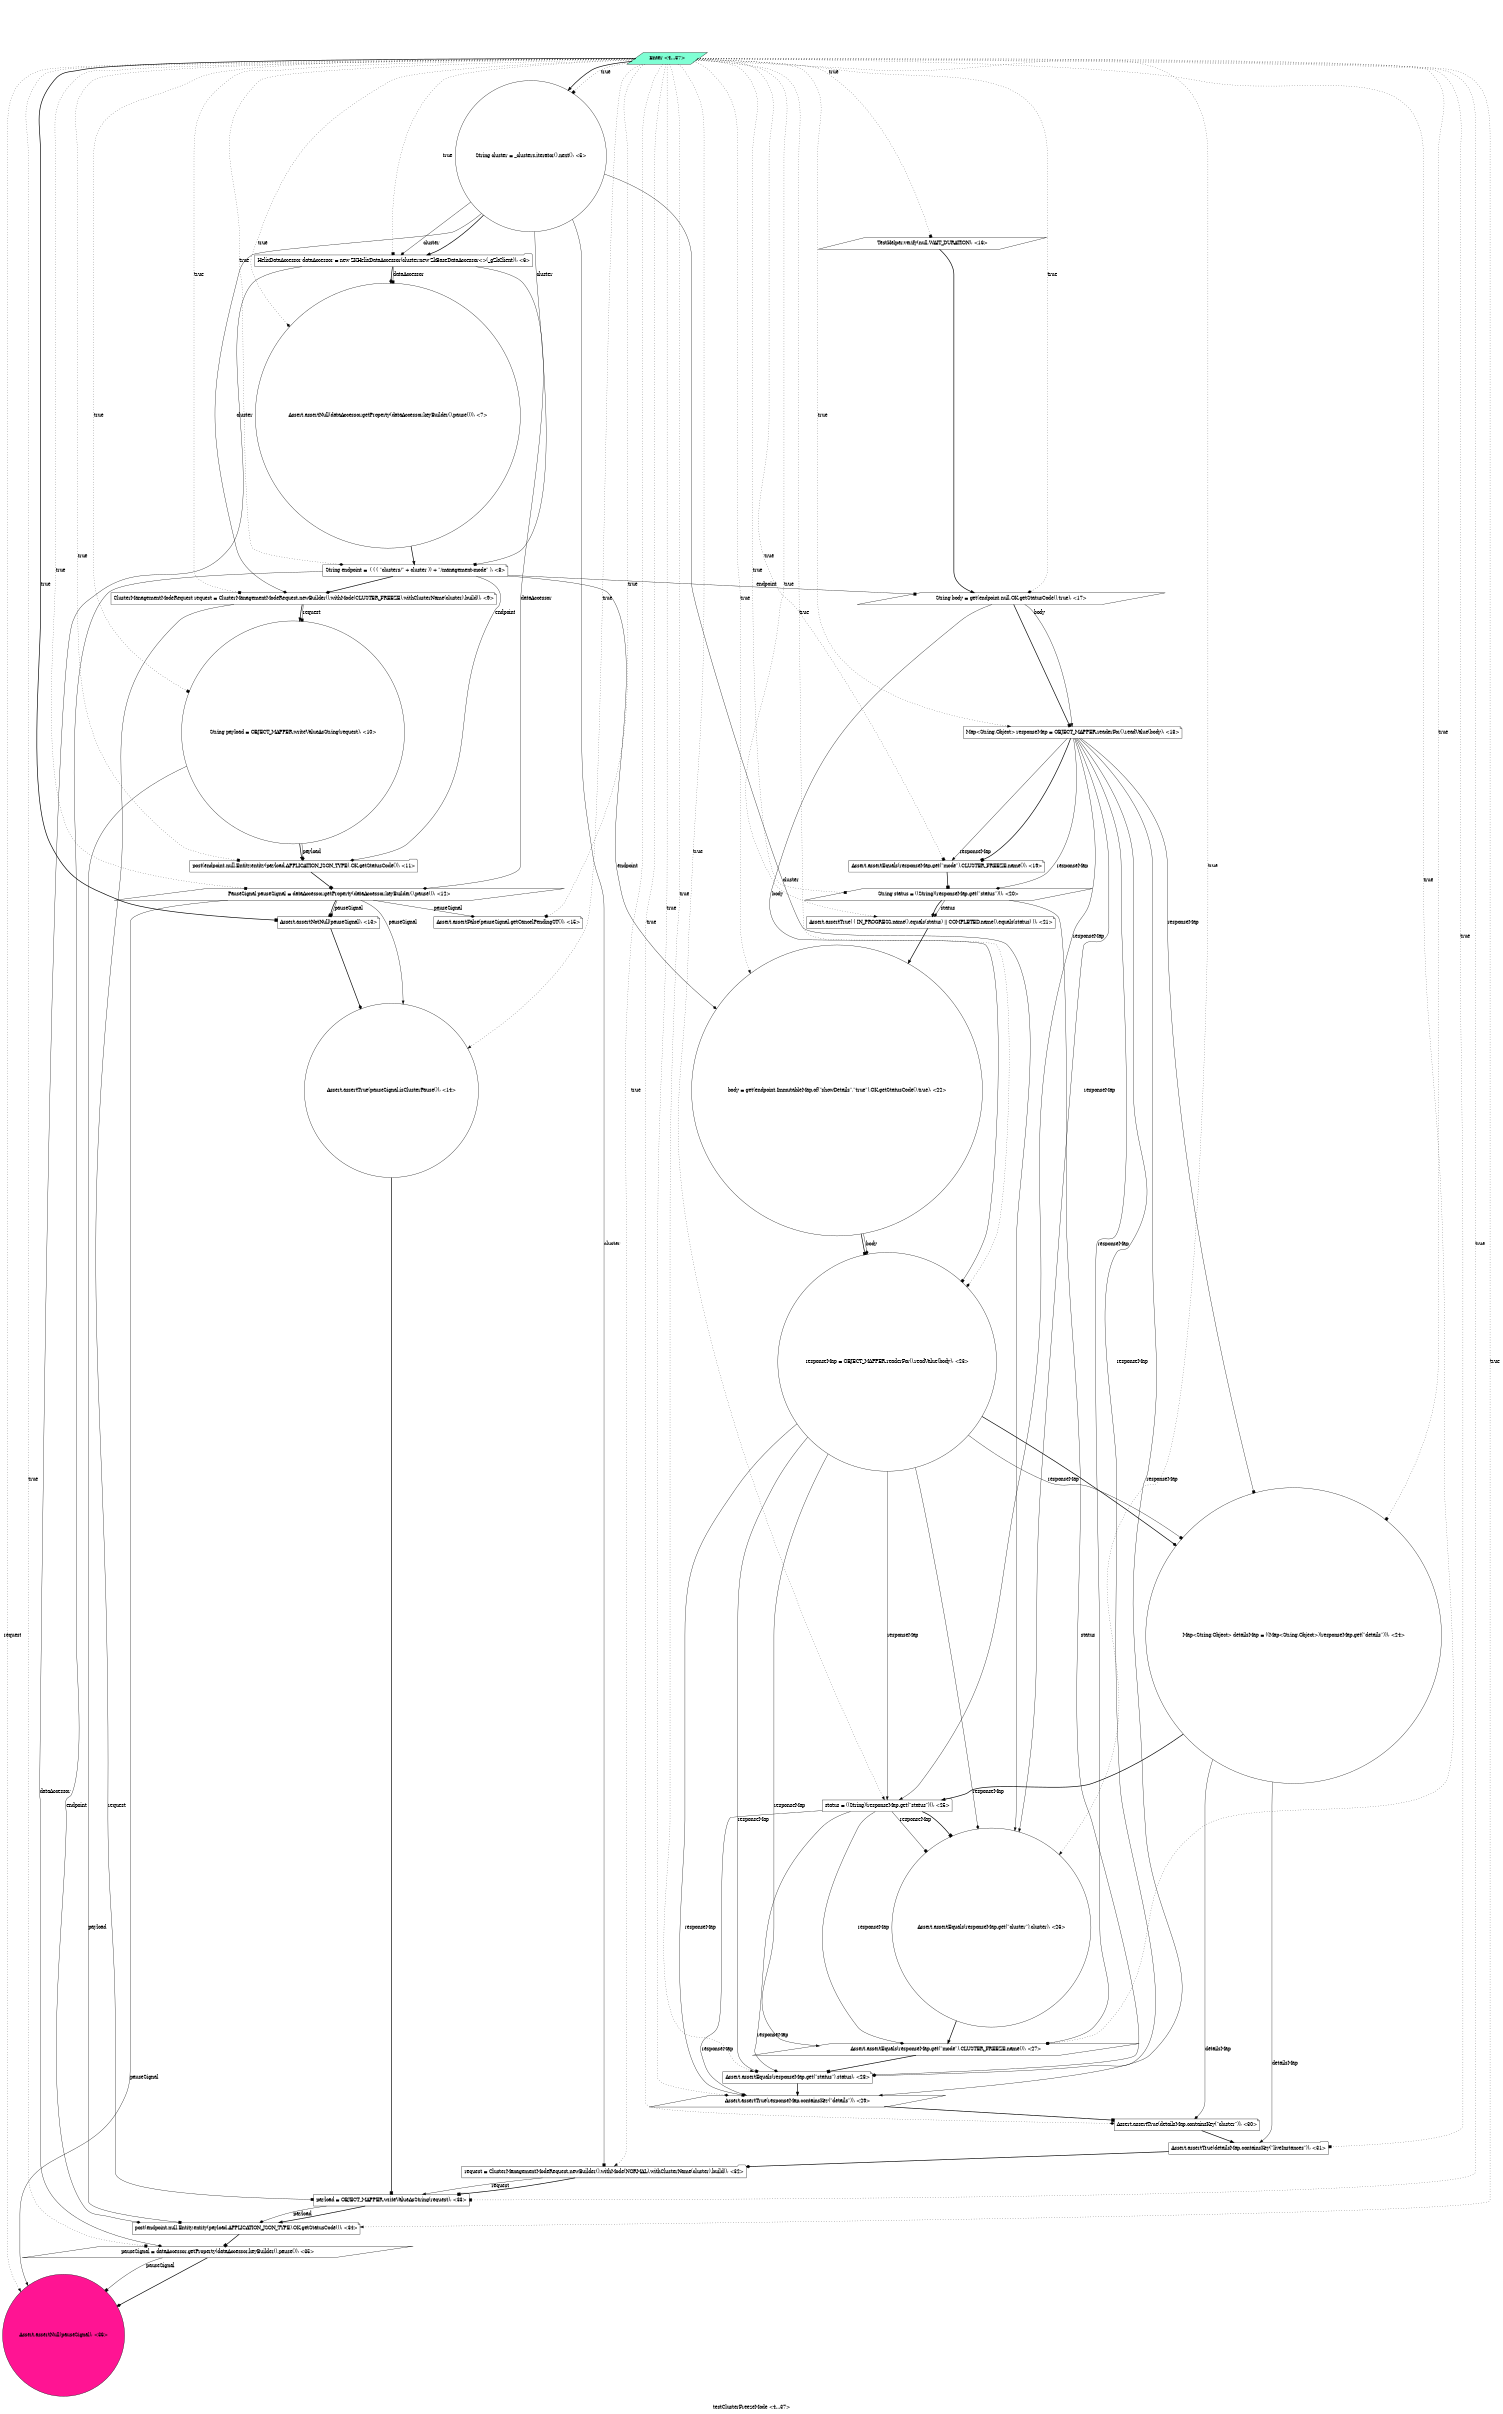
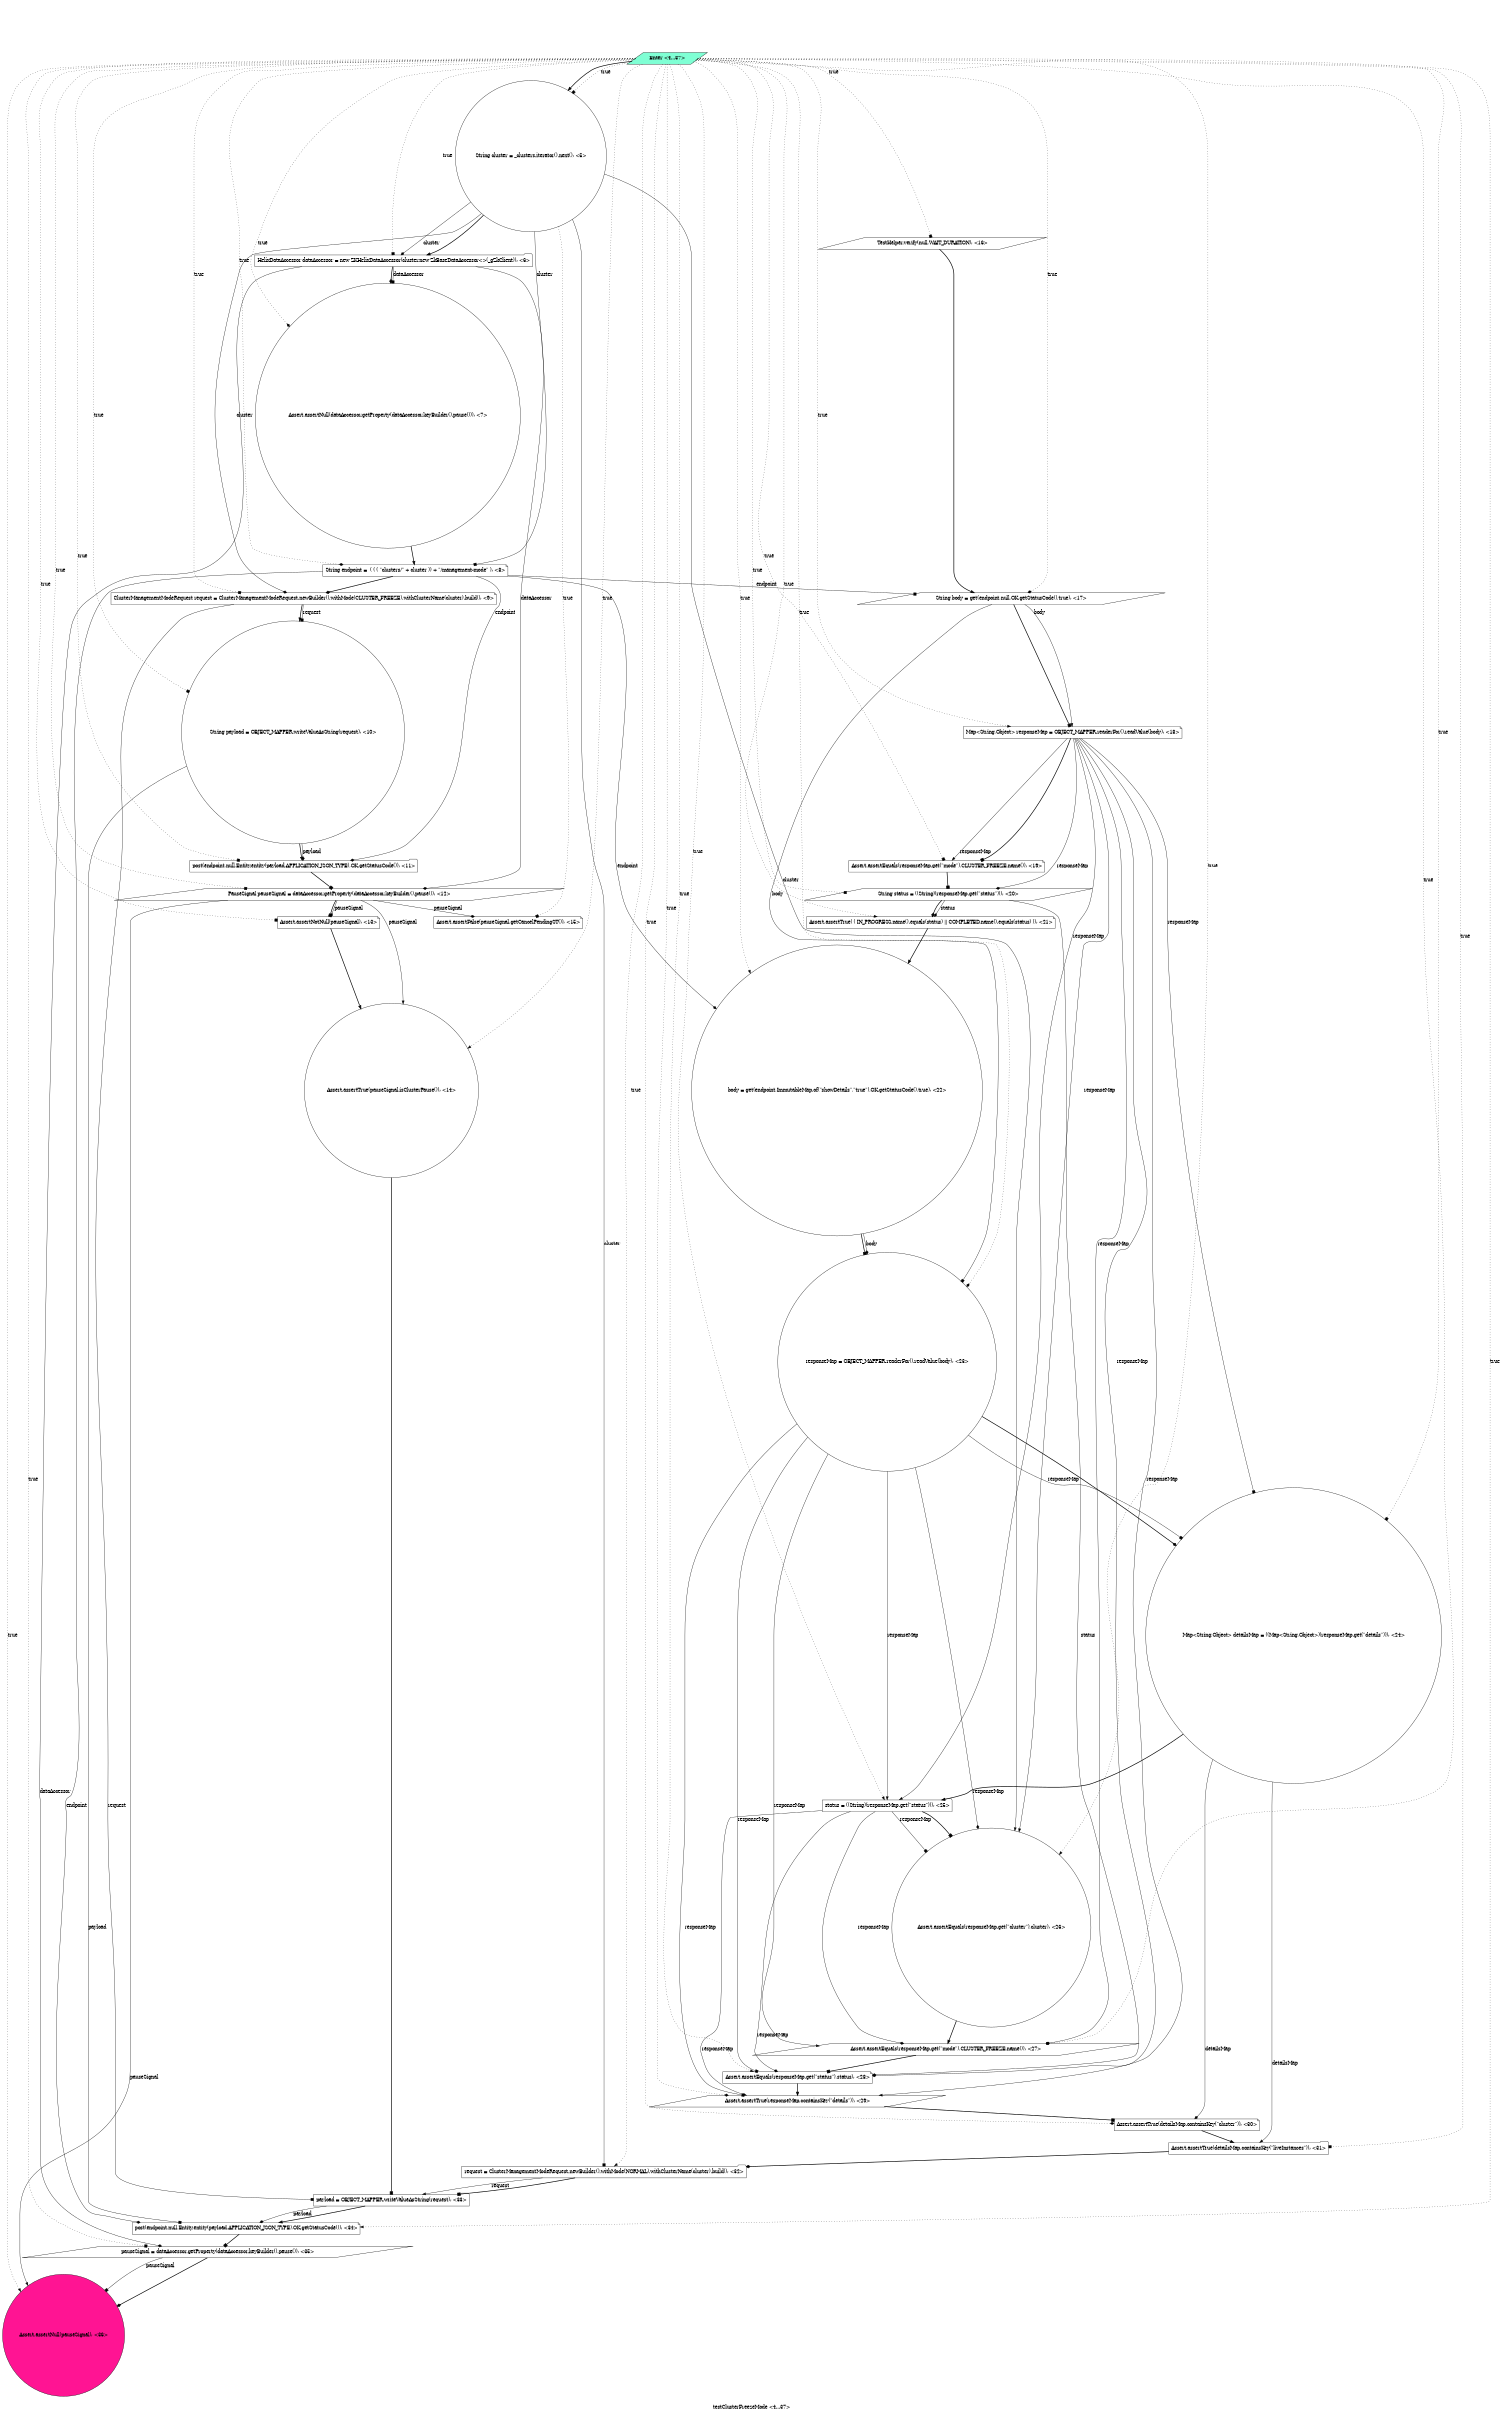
edge "Enter <4...37>" -> "Assert.assertNotNull(pauseSignal); <13>": style bold -> dotted
edge "Enter <4...37>" -> "Assert.assertFalse(pauseSignal.getCancelPendingST()); <15>": now "String cluster = _clusters.iterator().next(); <5>" -> "Assert.assertFalse(pauseSignal.getCancelPendingST()); <15>"
edge "Assert.assertNotNull(pauseSignal); <13>" -> "Assert.assertTrue(pauseSignal.isClusterPause()); <14>": arrowhead diamond -> normal
edge "Enter <4...37>" -> "payload = OBJECT_MAPPER.writeValueAsString(request); <33>": removed, label "true"
edge "Enter <4...37>" -> "Assert.assertNull(pauseSignal); <36>": label "request" -> "true"
